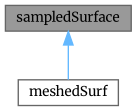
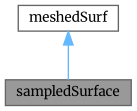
edge "meshedSurf" -> "sampledSurface": reversed
